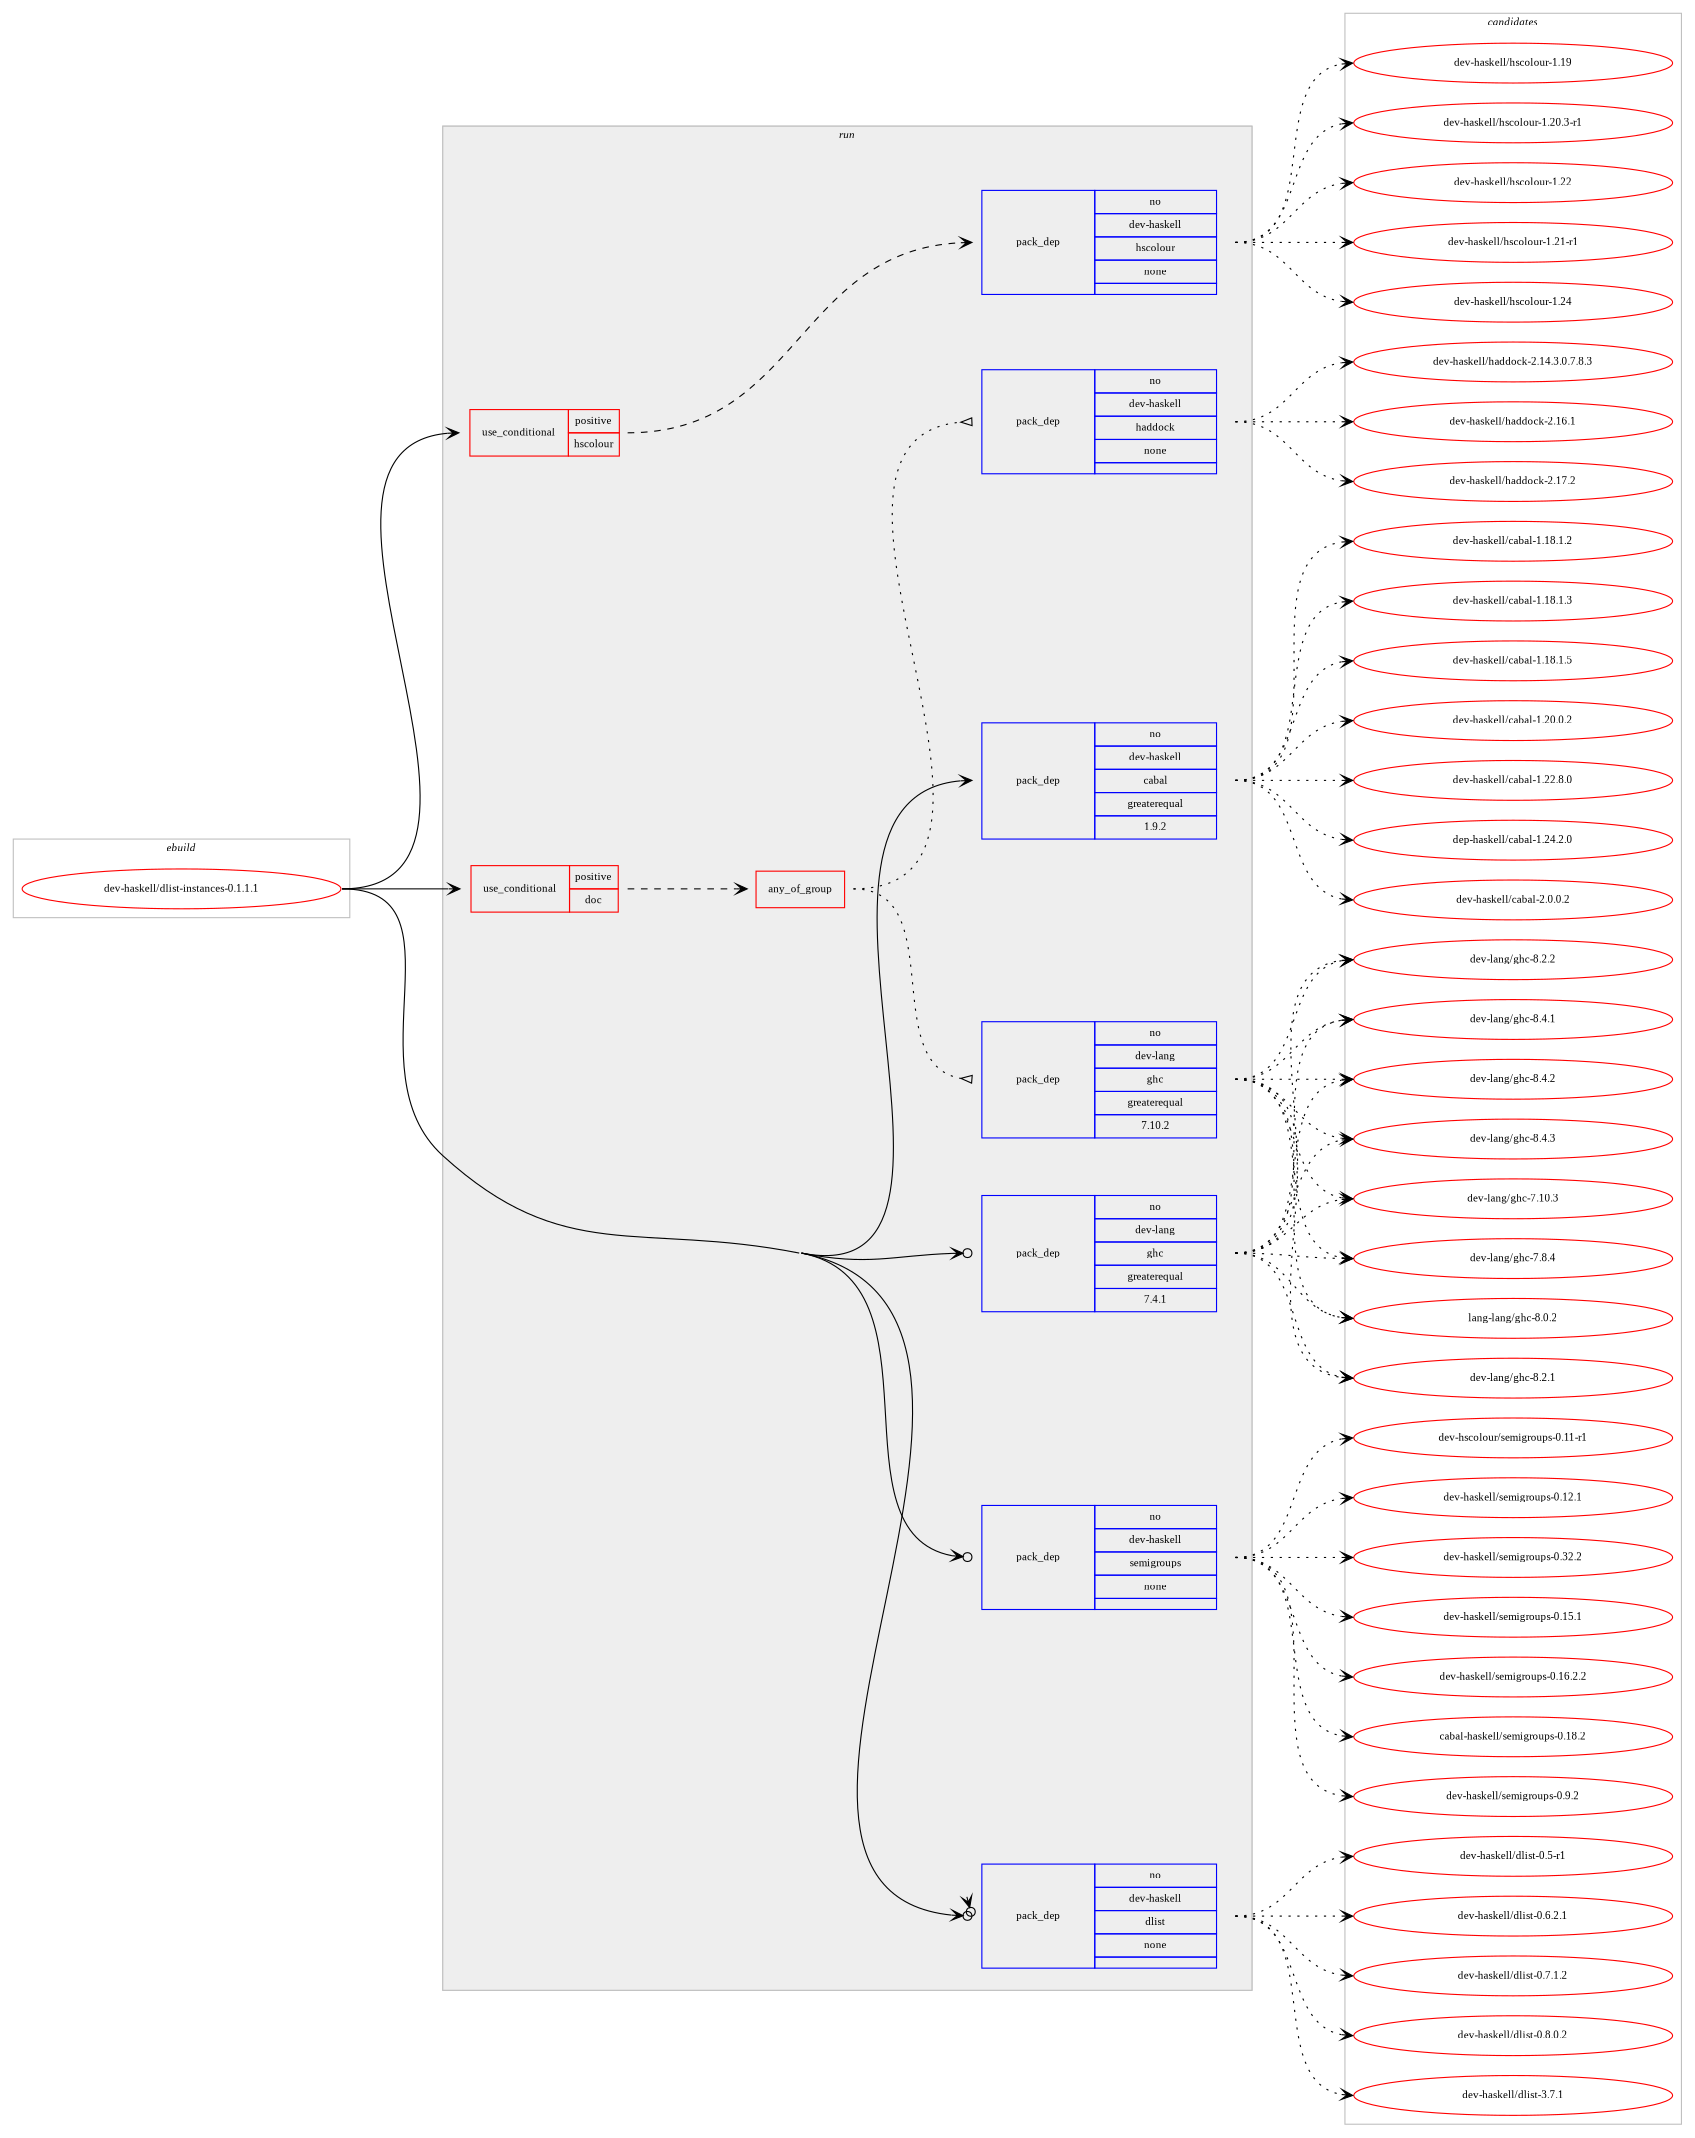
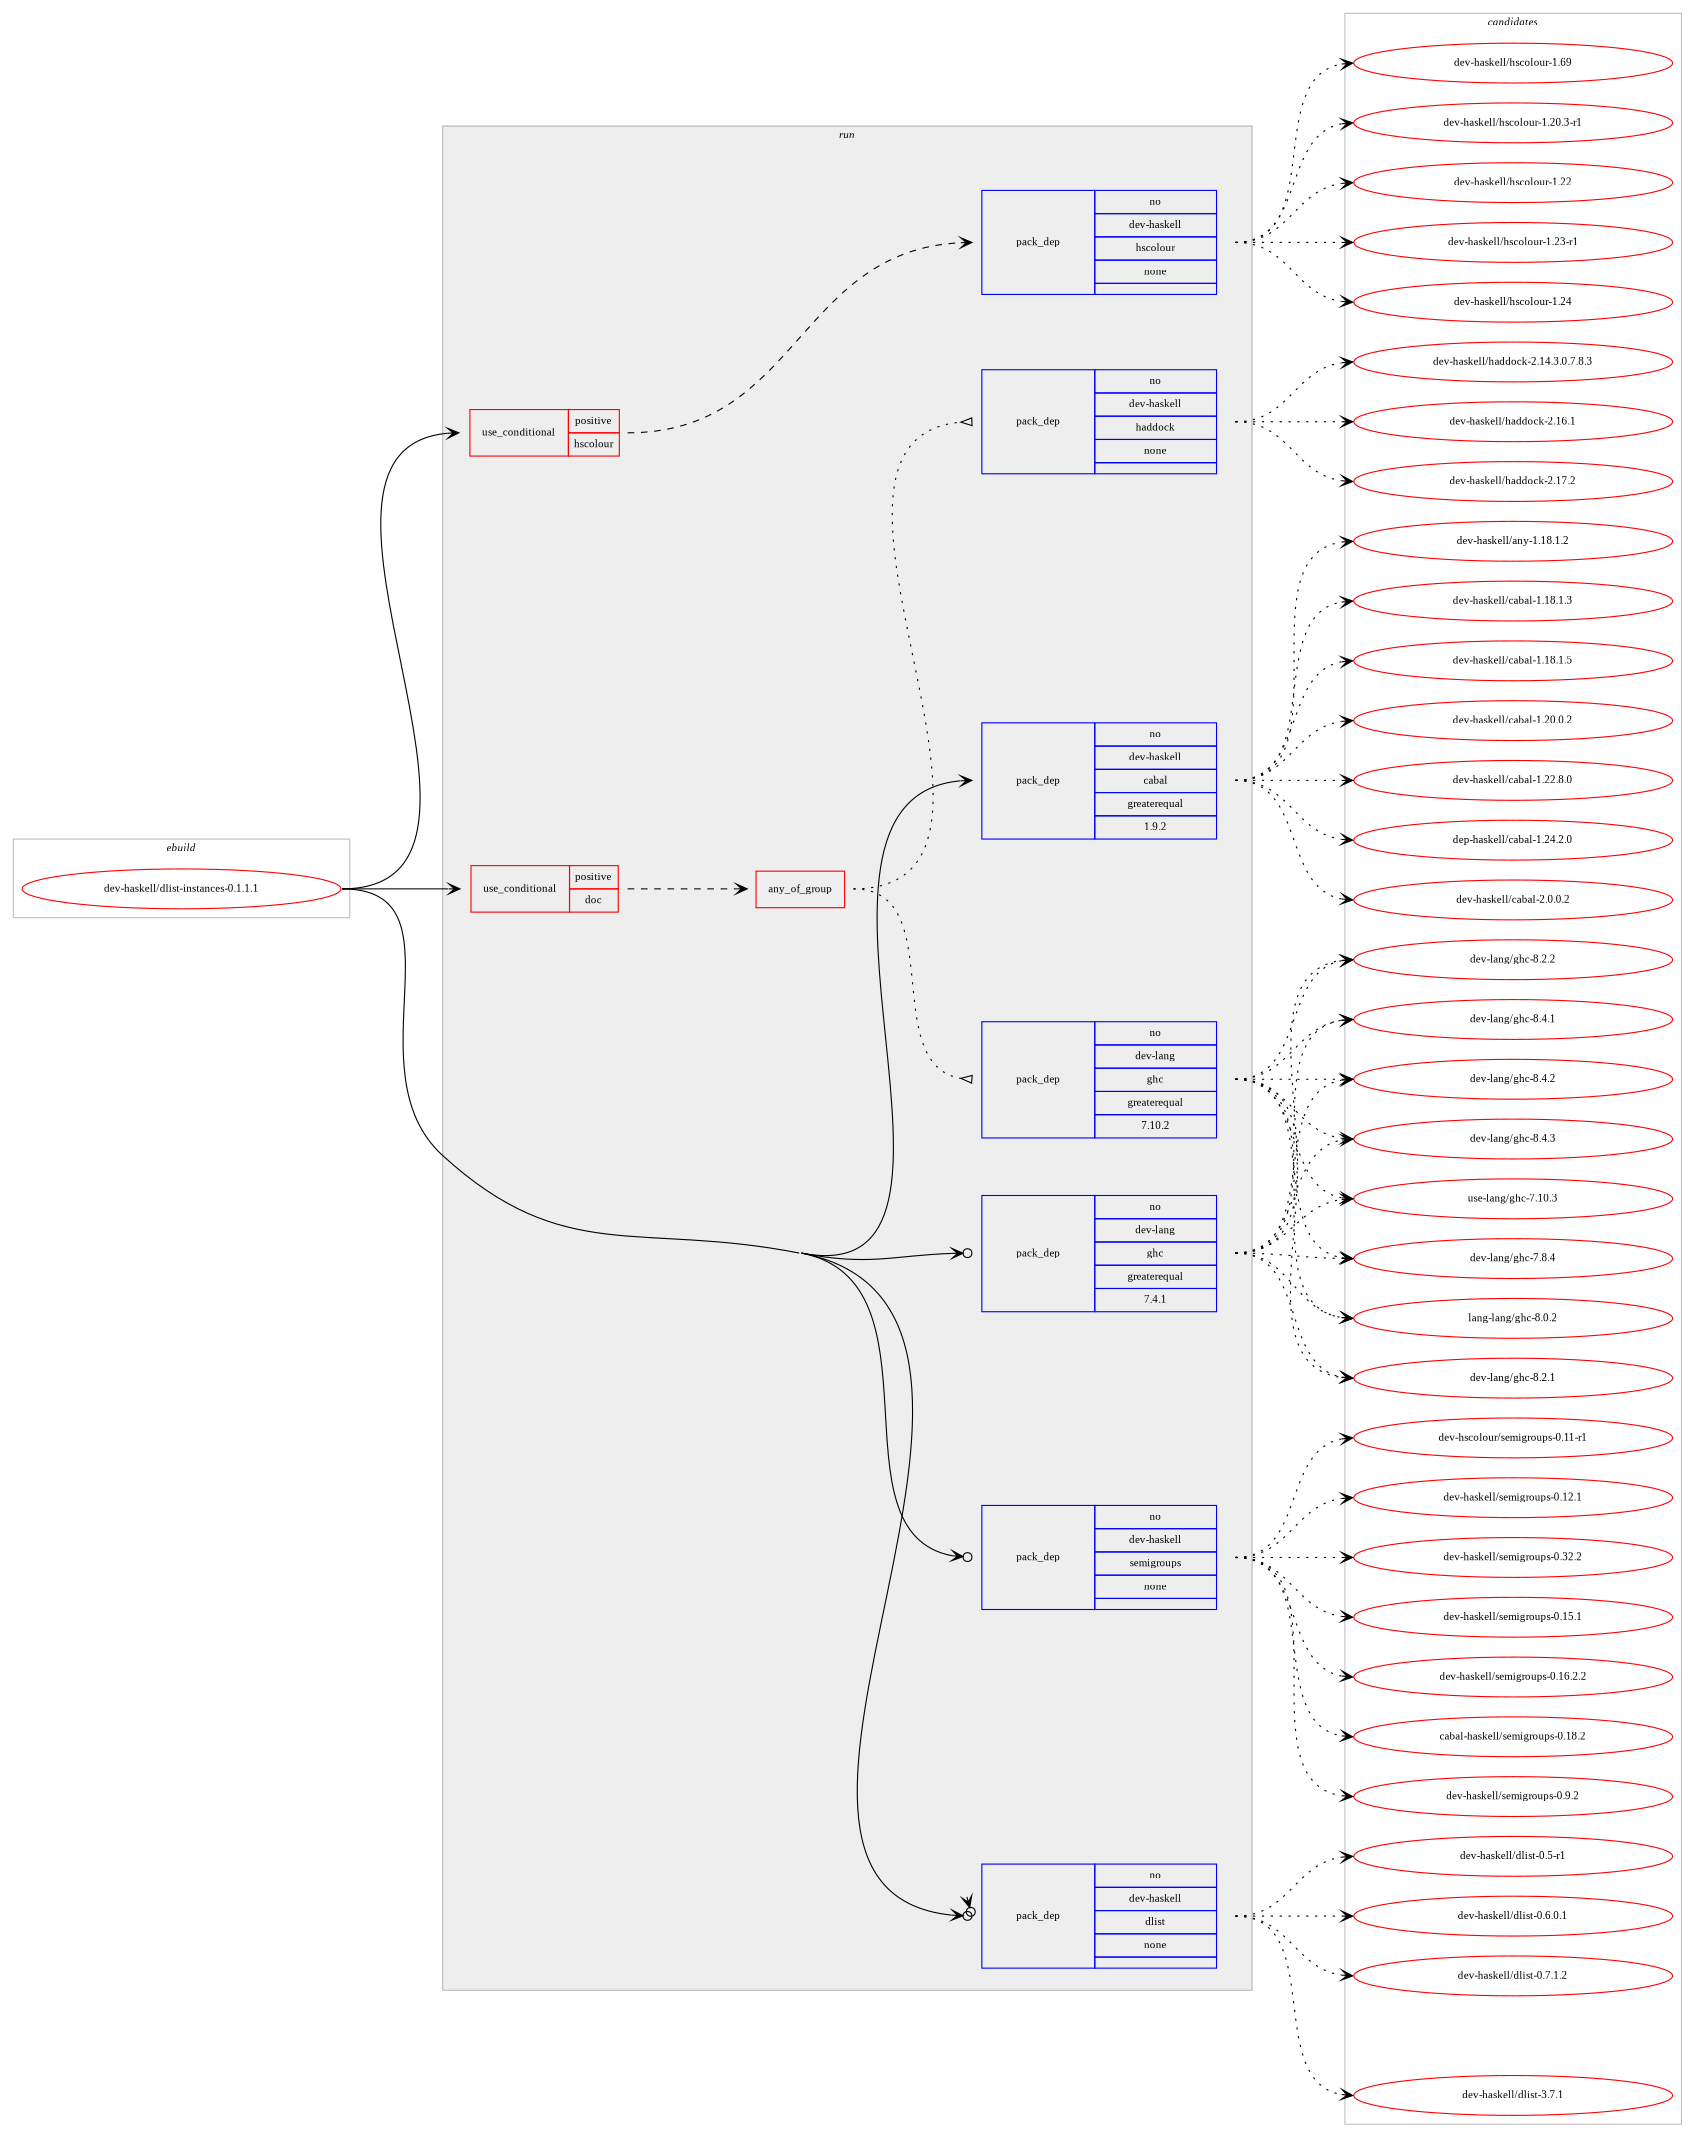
node "dev-haskell/hscolour-1.19": label "dev-haskell/hscolour-1.19" -> "dev-haskell/hscolour-1.69"
node "dev-haskell/hscolour-1.21-r1": label "dev-haskell/hscolour-1.21-r1" -> "dev-haskell/hscolour-1.23-r1"
node "dev-haskell/cabal-1.18.1.2": label "dev-haskell/cabal-1.18.1.2" -> "dev-haskell/any-1.18.1.2"
node "dev-lang/ghc-7.10.3": label "dev-lang/ghc-7.10.3" -> "use-lang/ghc-7.10.3"
node "dev-haskell/dlist-0.6.2.1": label "dev-haskell/dlist-0.6.2.1" -> "dev-haskell/dlist-0.6.0.1"
node "dev-haskell/dlist-0.8.0.2": removed
